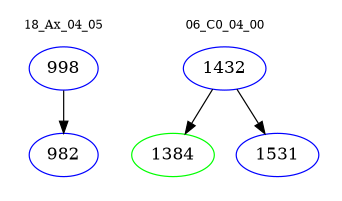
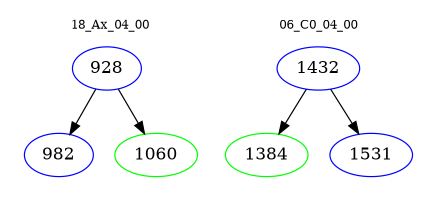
cluster "18_Ax_04_05": label "18_Ax_04_05" -> "18_Ax_04_00"
node "998": label "998" -> "928"
node "1060": added
